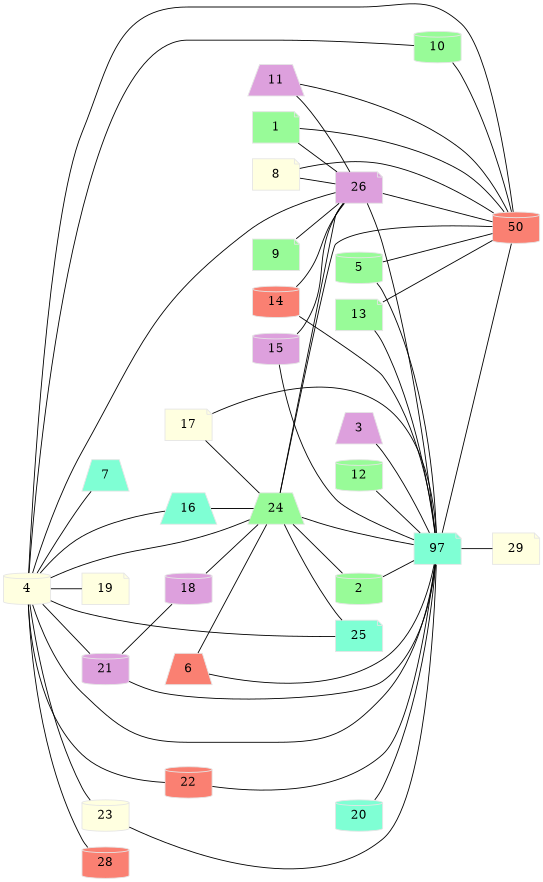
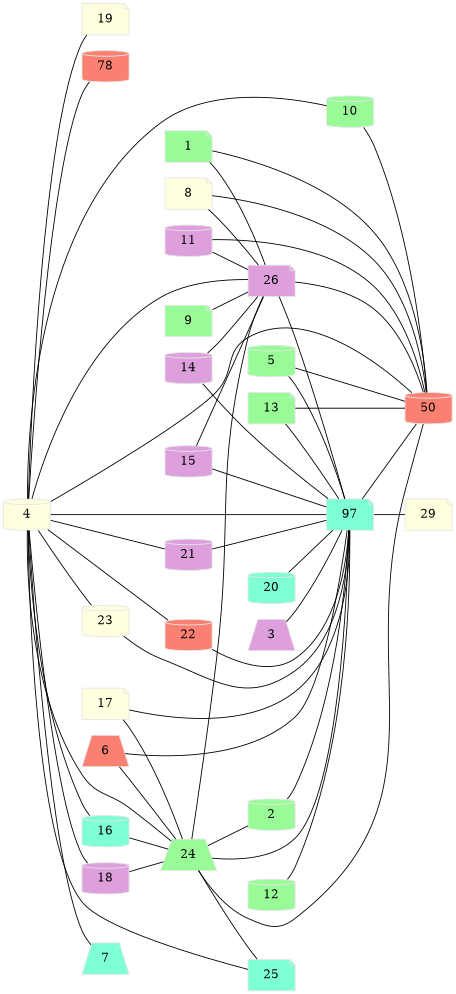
node "11": shape trapezium -> cylinder
node "14": fillcolor salmon -> plum
node "16": shape trapezium -> cylinder
edge "18" -- "21": now "18" -- "4"
node "28": label "28" -> "78"
